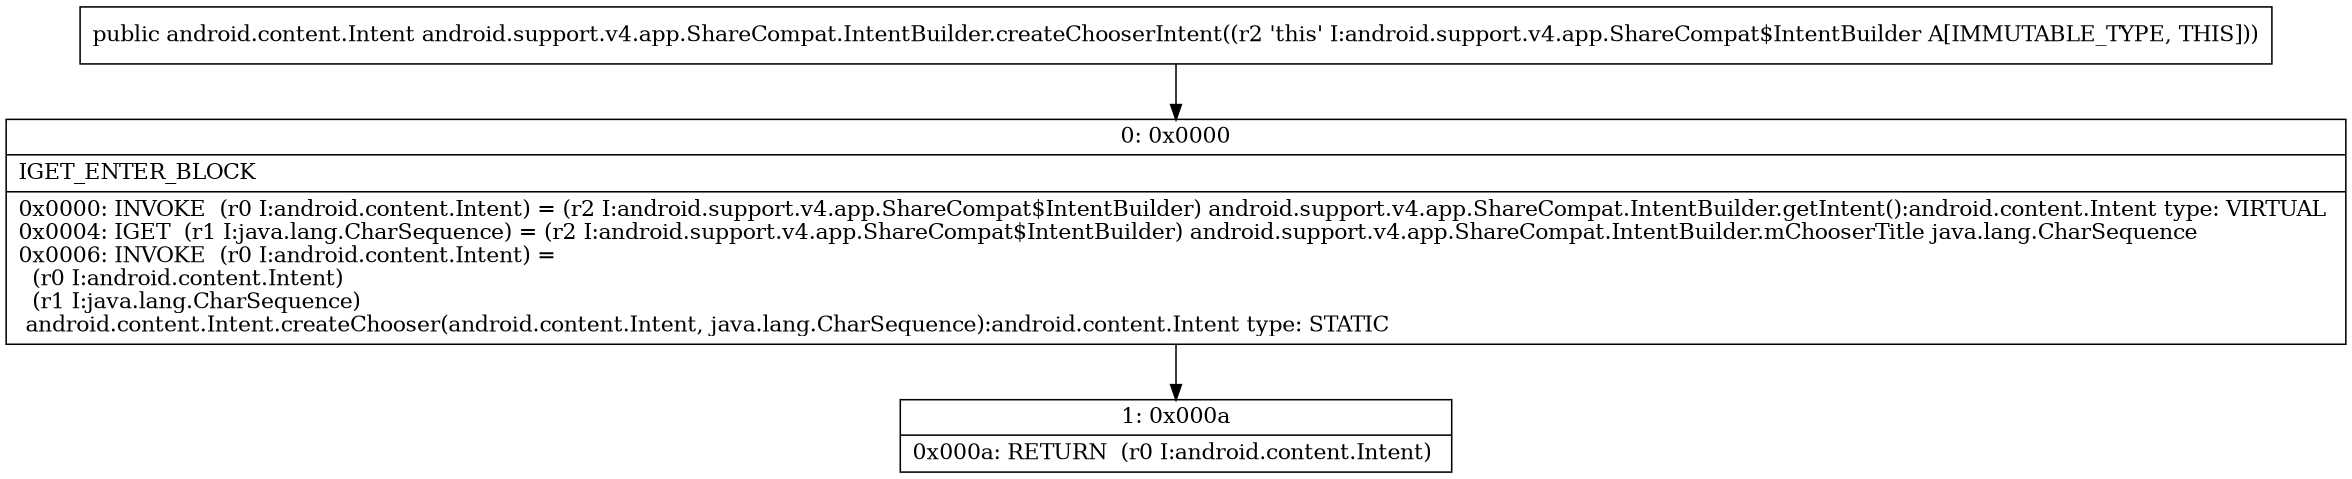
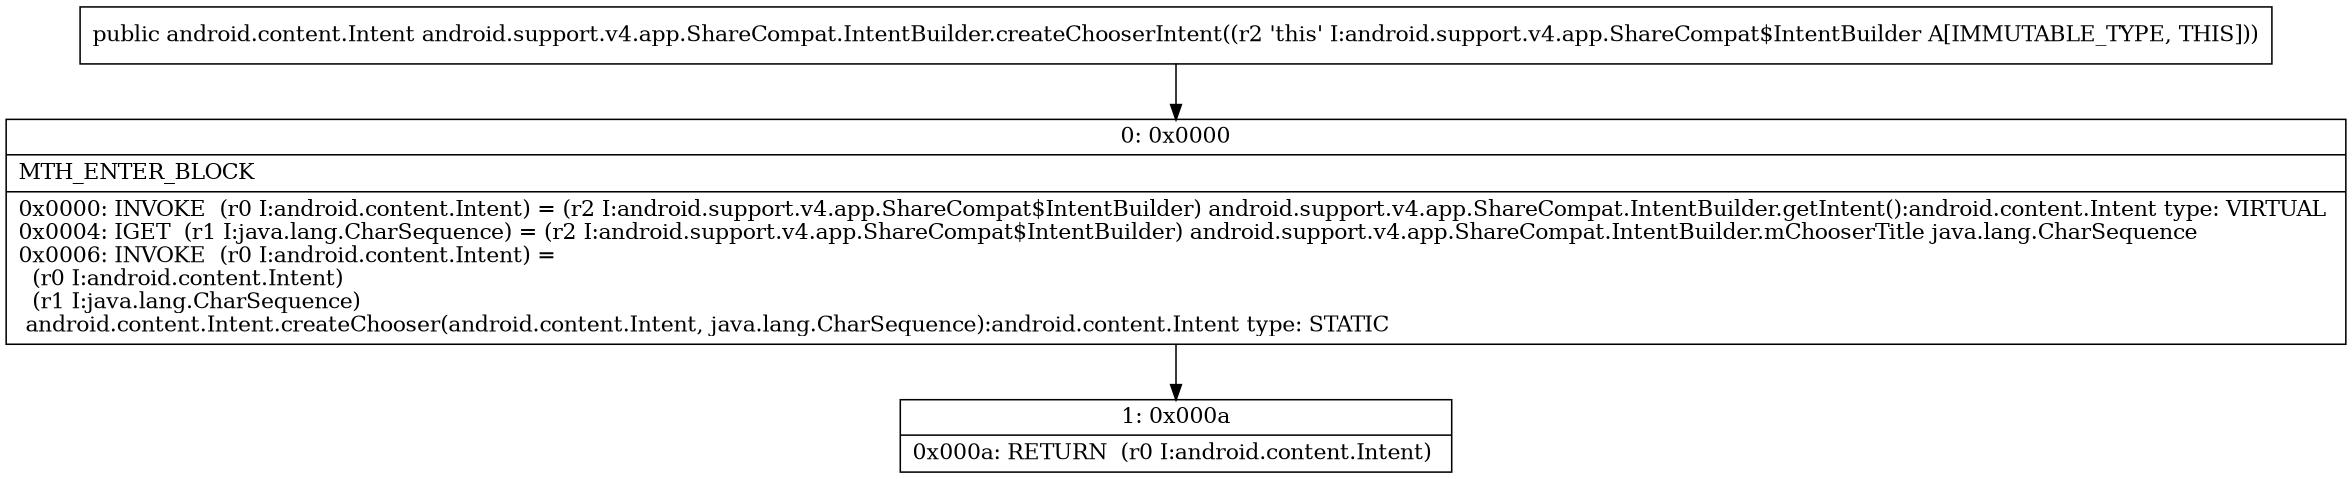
node "0: 0x0000": text "IGET_ENTER_BLOCK" -> "MTH_ENTER_BLOCK"
